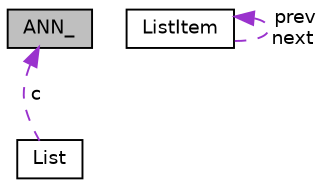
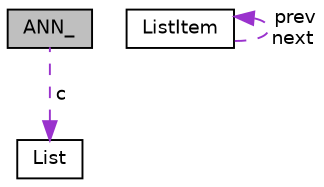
edge "List" -> "ANN_": reversed
